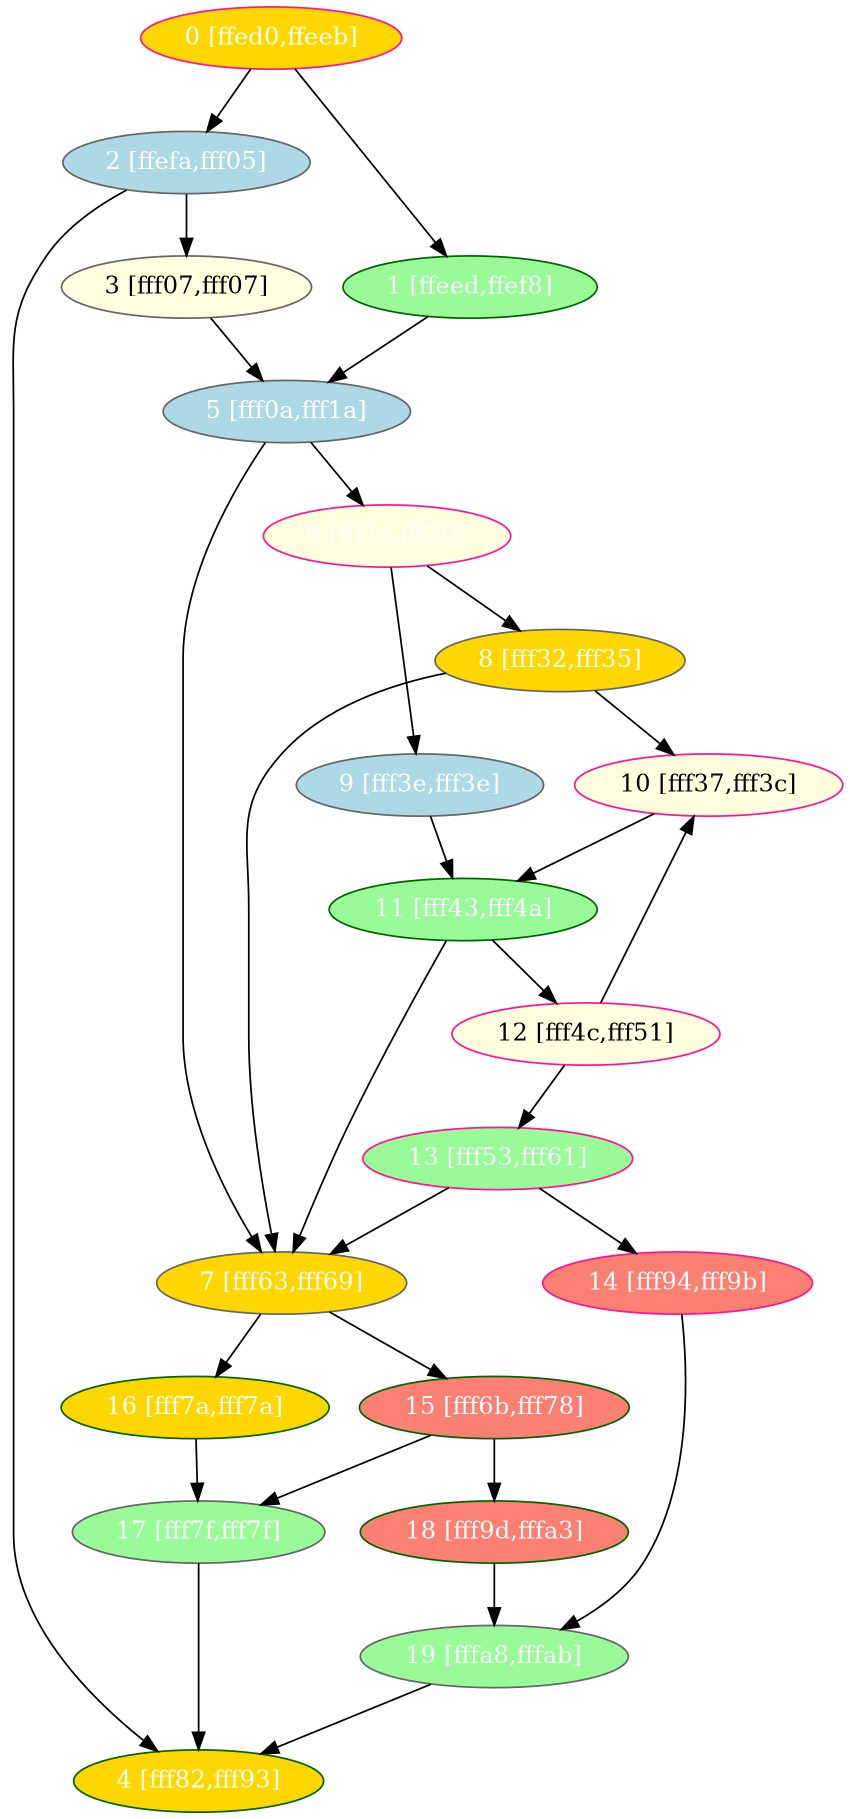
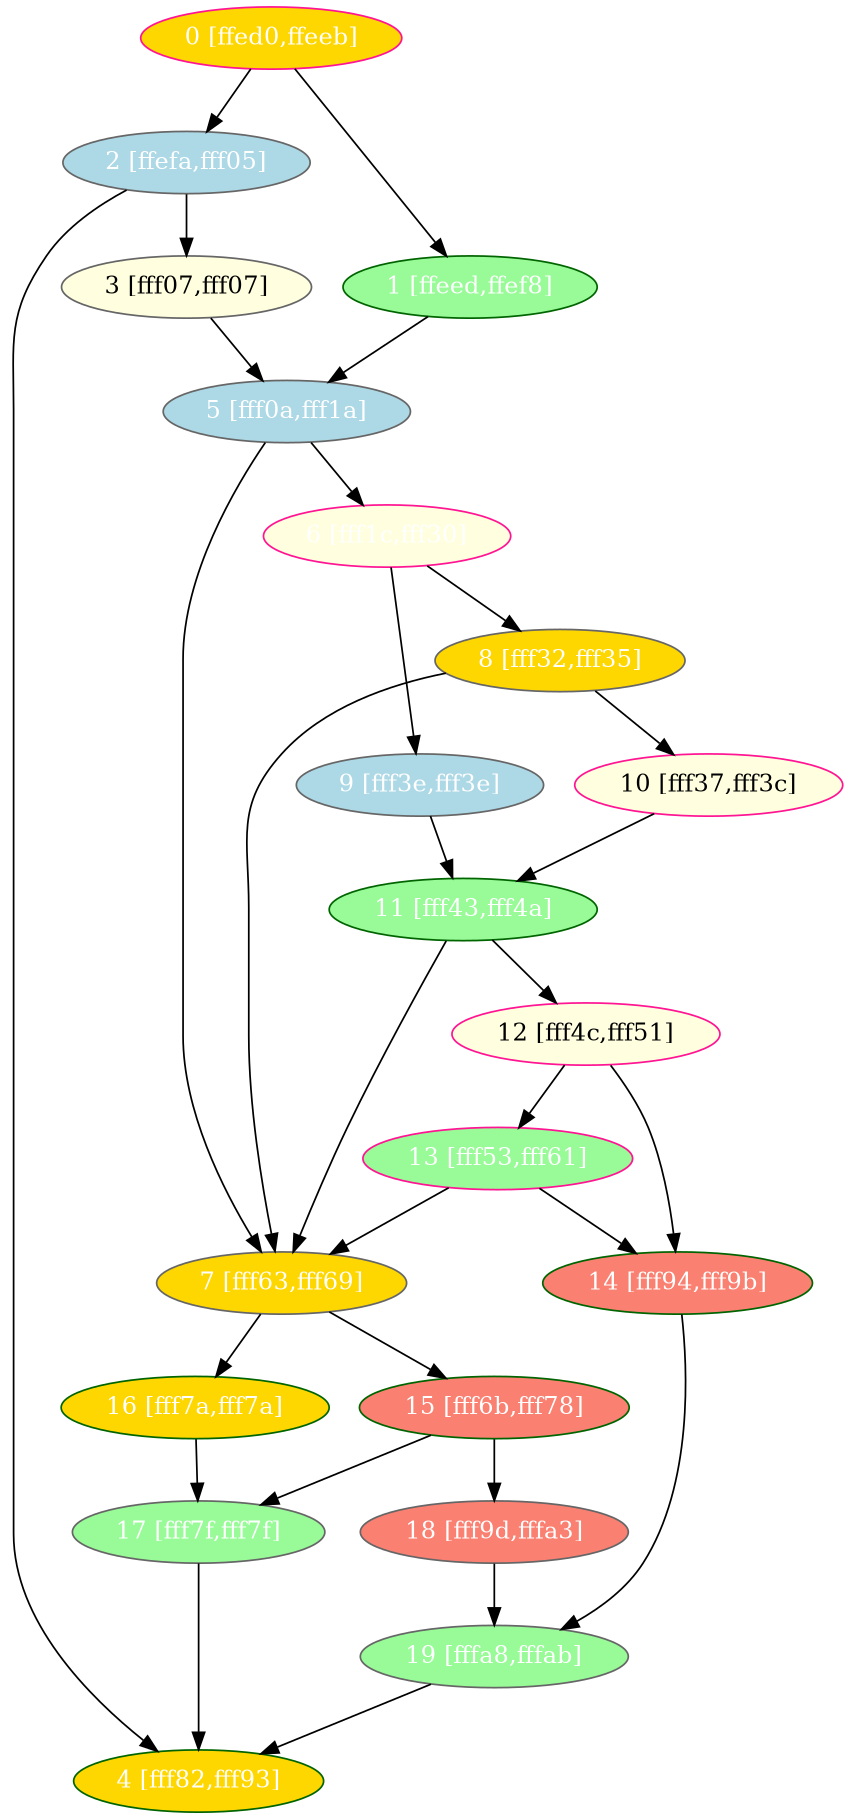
edge "12 [fff4c,fff51]" -> "10 [fff37,fff3c]": now "12 [fff4c,fff51]" -> "14 [fff94,fff9b]"
node "14 [fff94,fff9b]": color deeppink -> darkgreen
node "18 [fff9d,fffa3]": color darkgreen -> gray40
